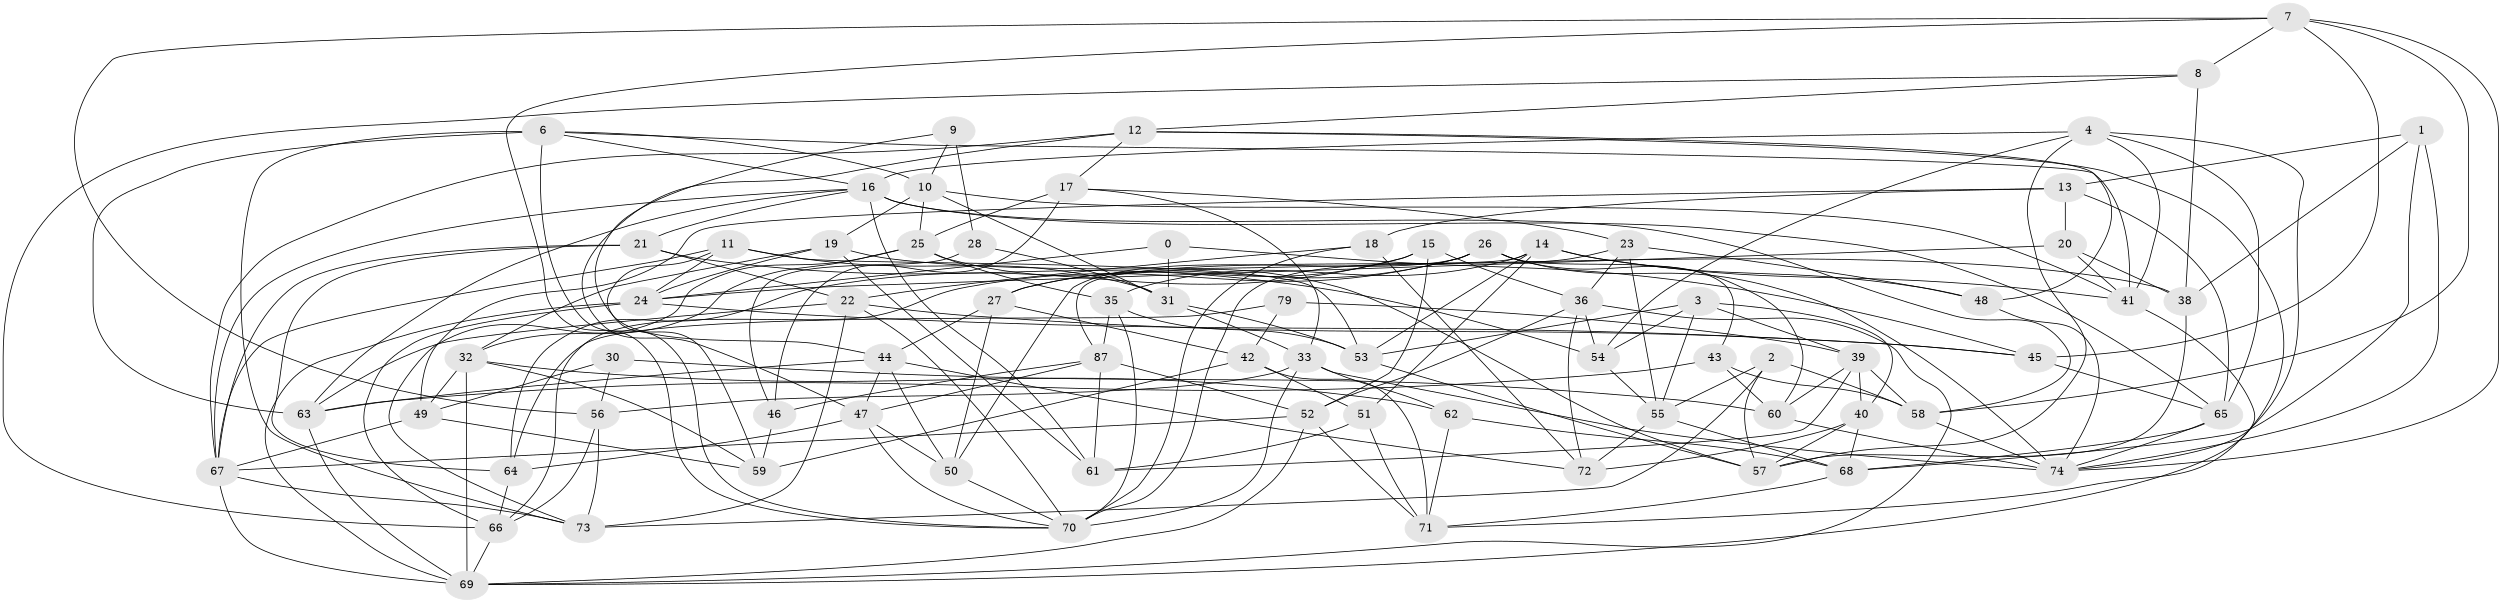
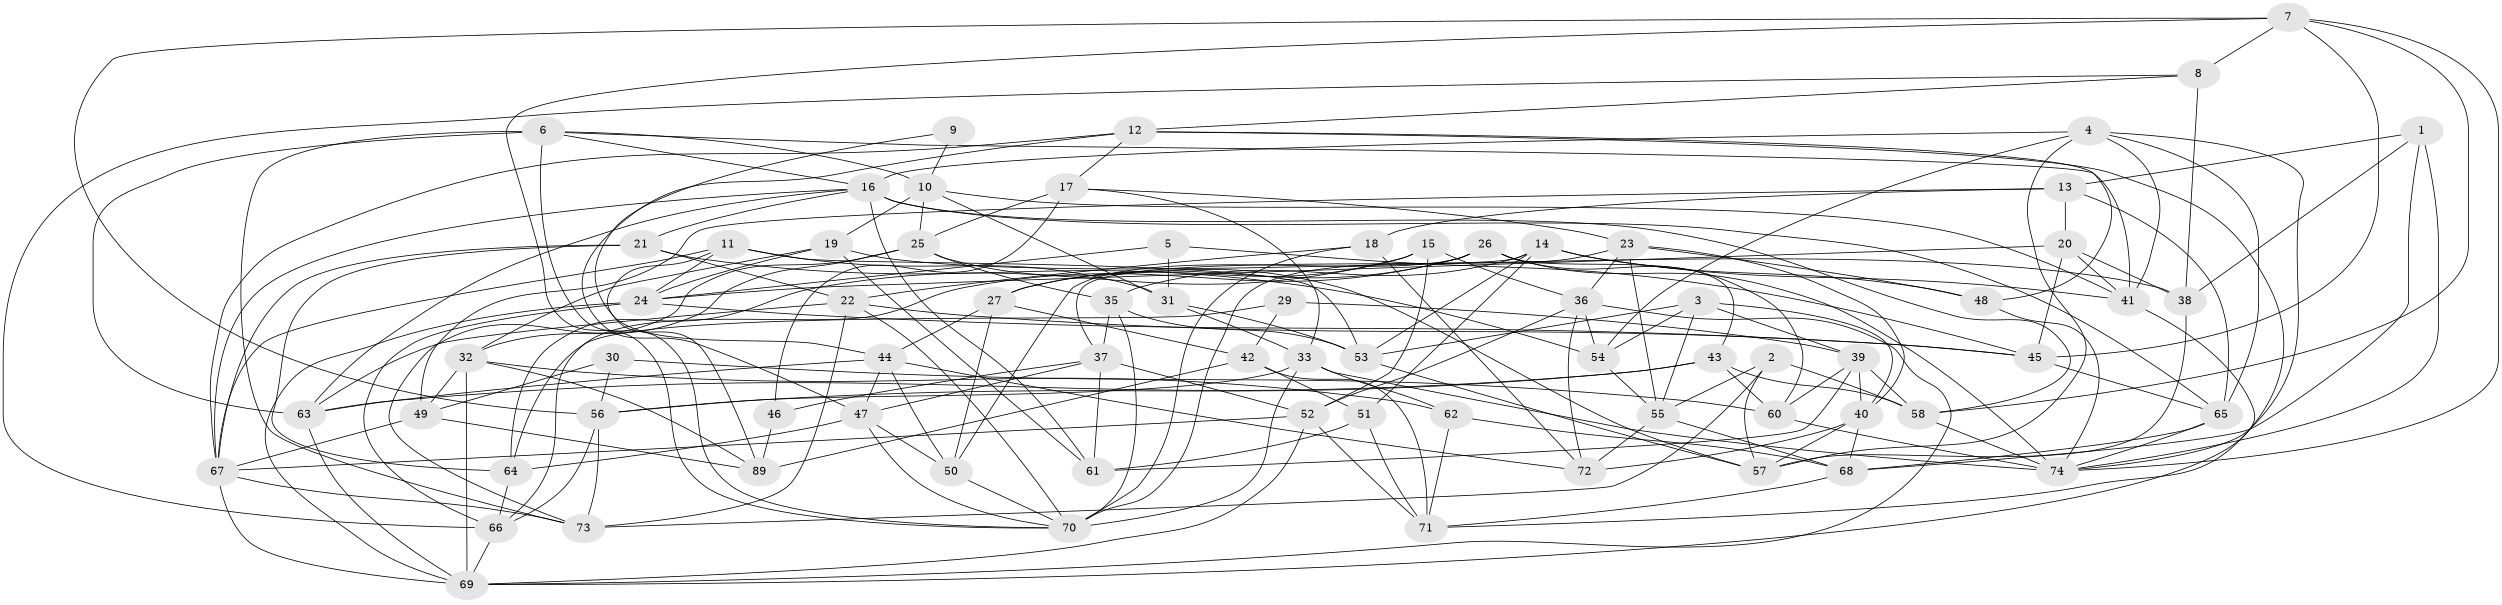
node "28": removed
node "0": label "0" -> "5"
edge "23" -- "40": added
edge "20" -- "45": added
node "79": label "79" -> "29"
node "87": label "87" -> "37"
edge "43" -- "56": added
node "59": label "59" -> "89"
